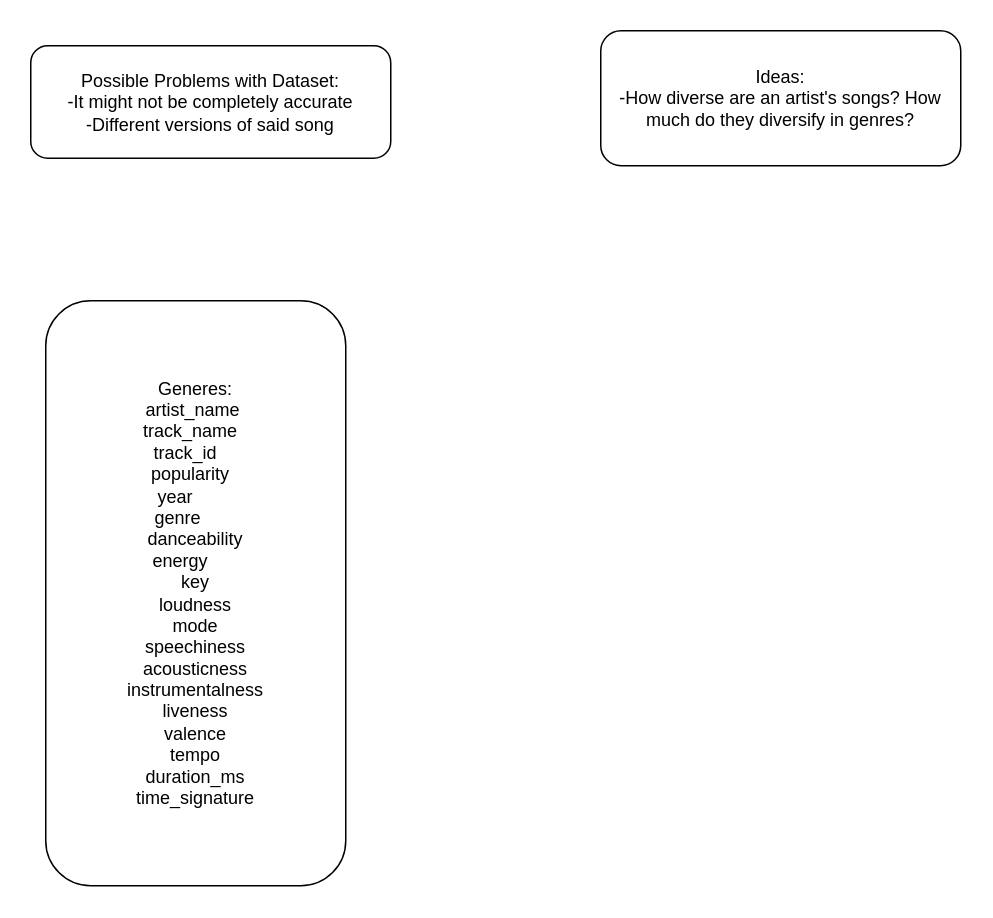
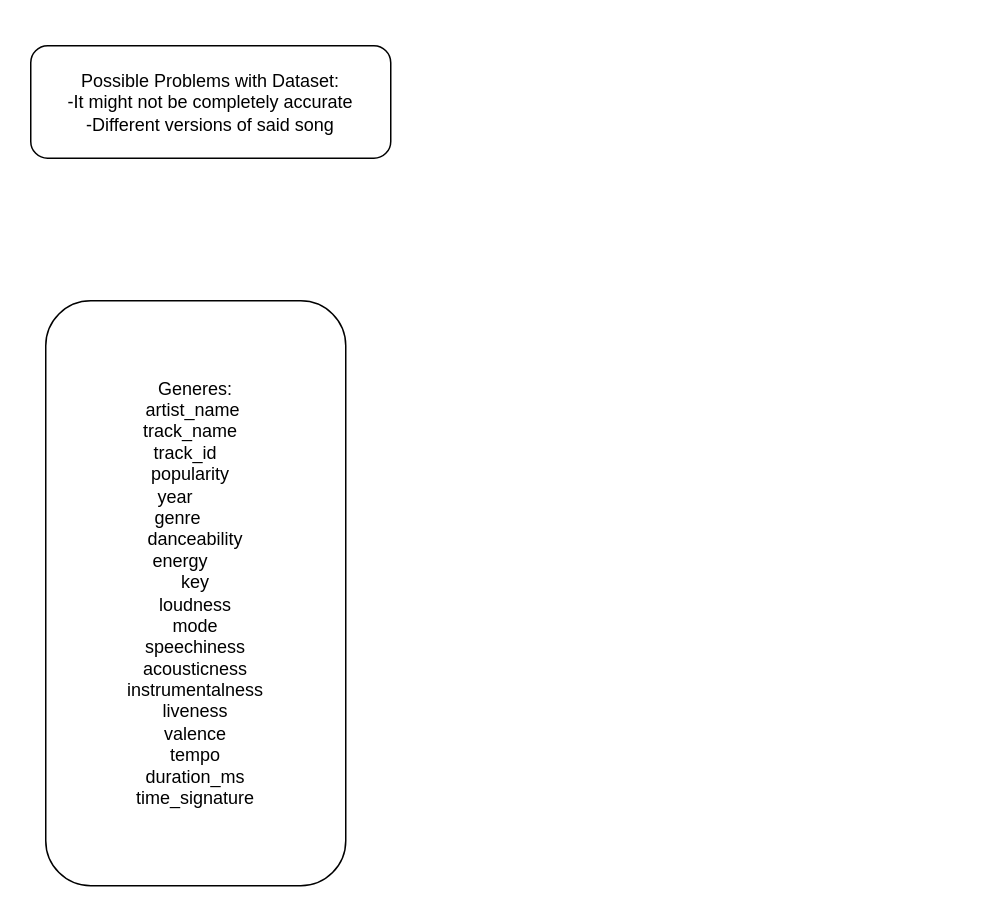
node "Ideas: -How diverse are an artist's songs? How much do they diversify in genres?": removed
